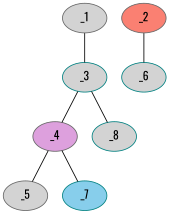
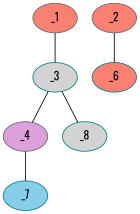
node "_1": fillcolor lightgrey -> salmon
node "_6": fillcolor lightgrey -> salmon
node "_5": removed
